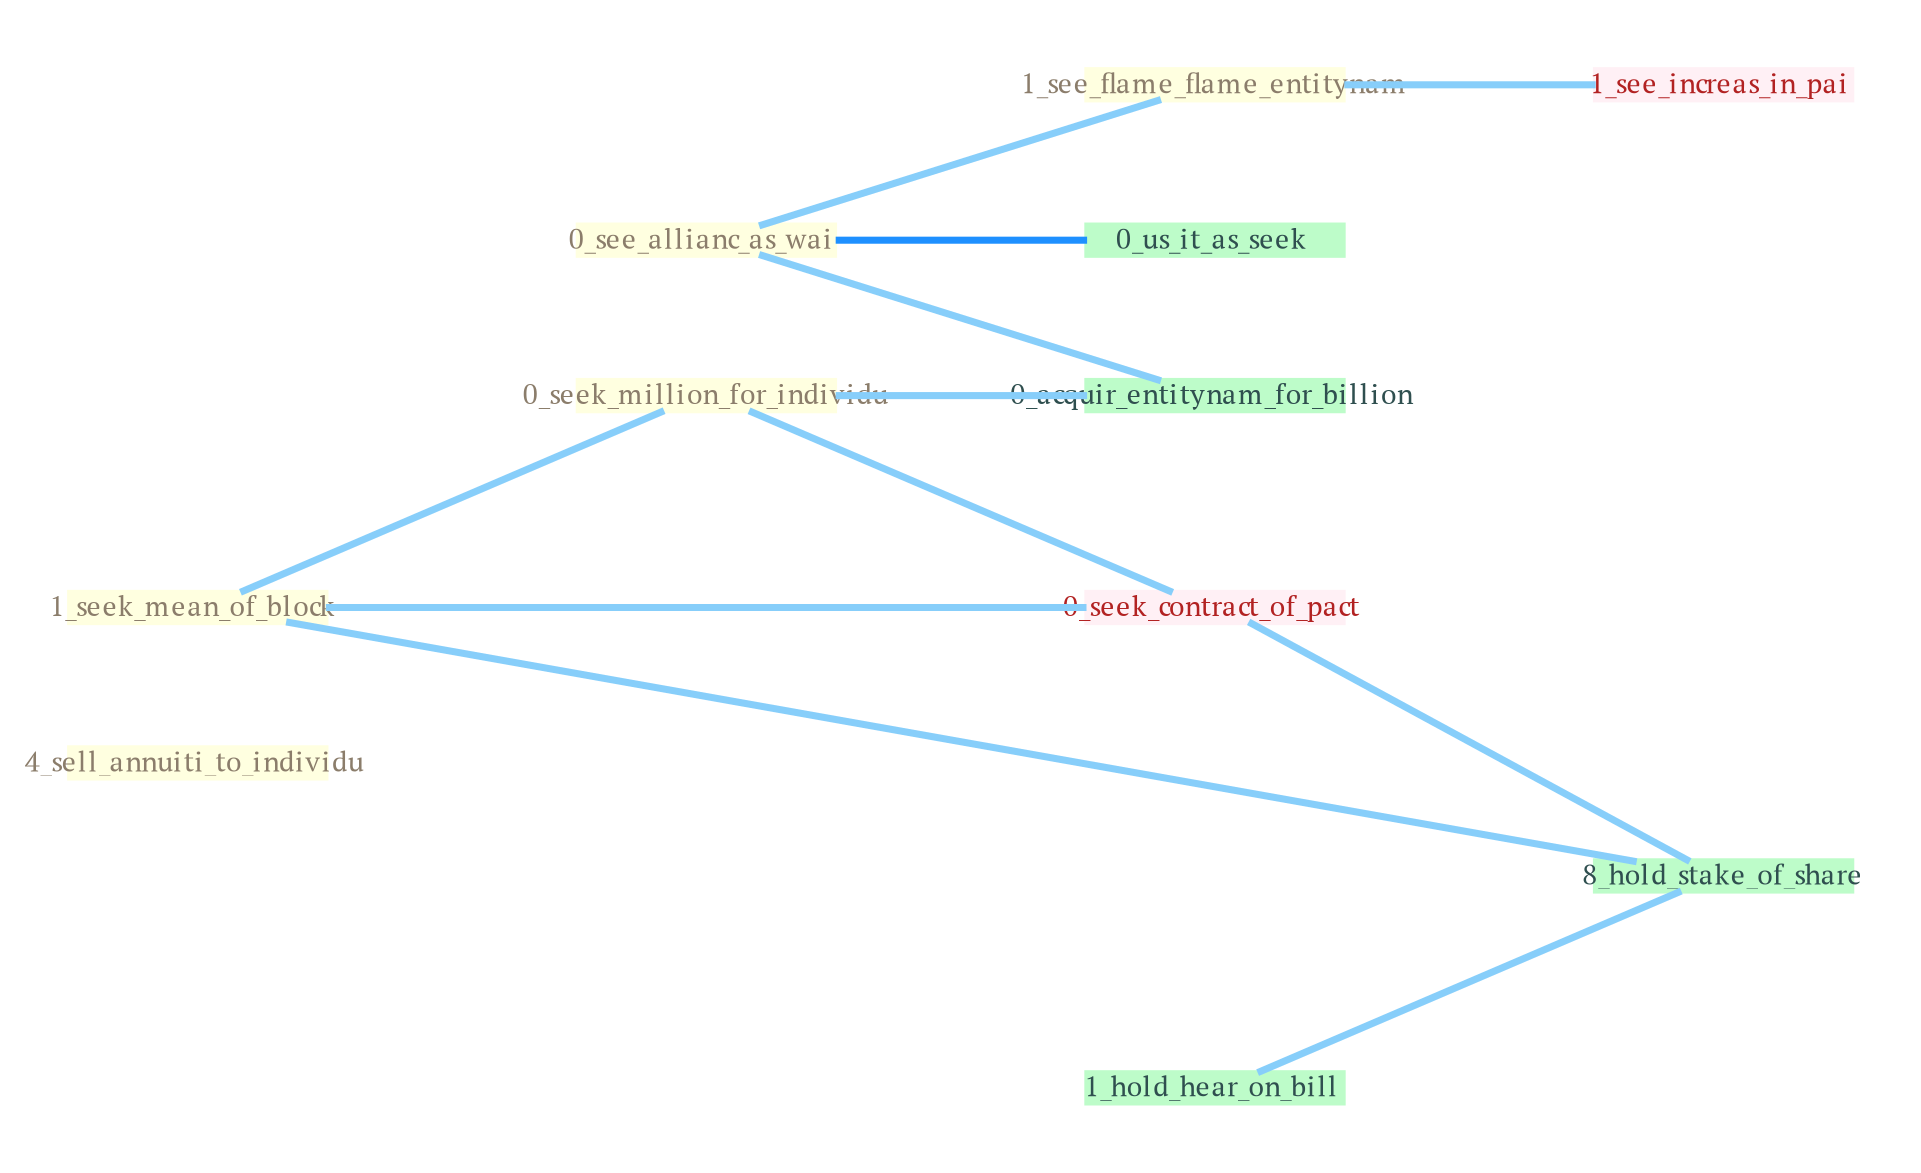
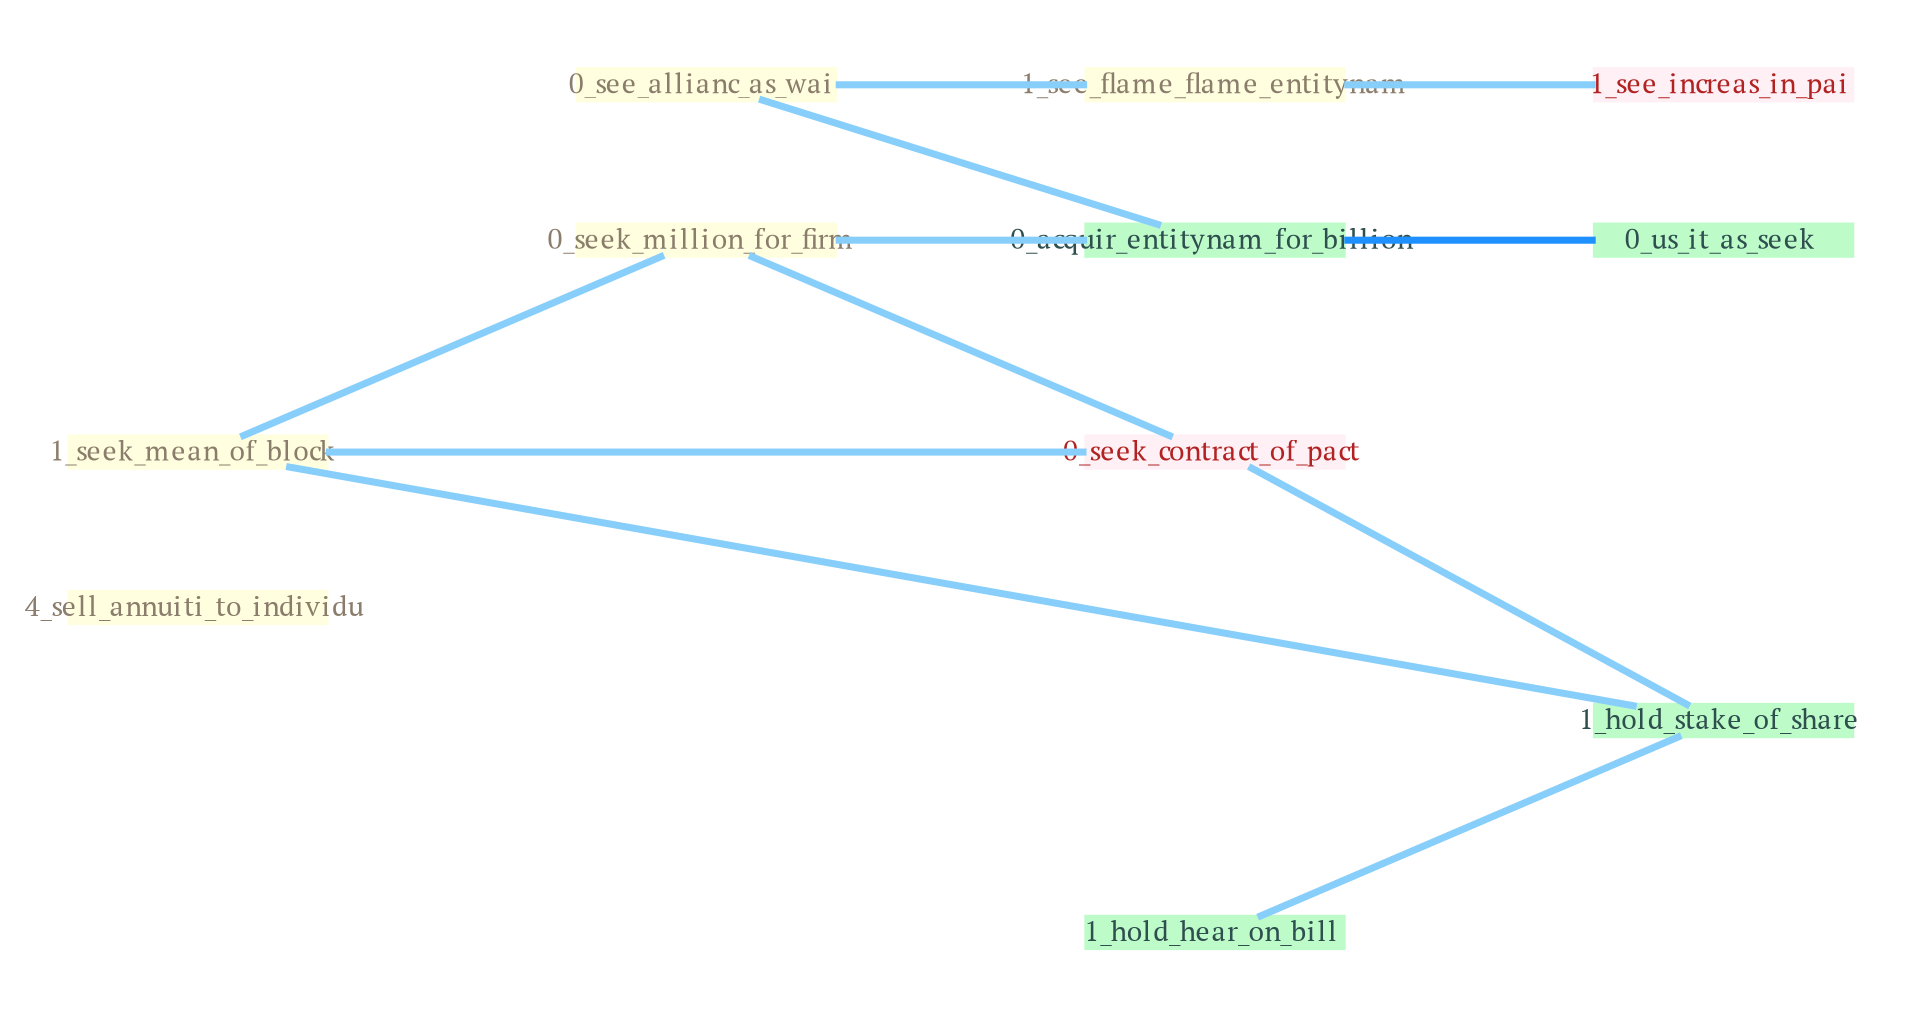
edge "0_see_allianc_as_wai" -- "0_us_it_as_seek": now "0_acquir_entitynam_for_billion" -- "0_us_it_as_seek"
node "0_seek_million_for_individu": label "0_seek_million_for_individu" -> "0_seek_million_for_firm"
node "8_hold_stake_of_share": label "8_hold_stake_of_share" -> "1_hold_stake_of_share"
